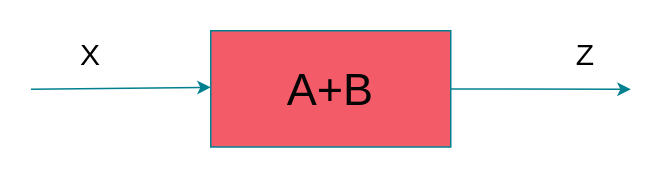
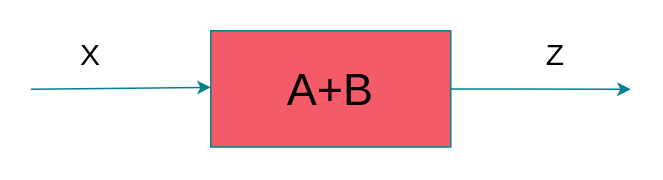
node "Z": moved (586, 53) -> (556, 53)
